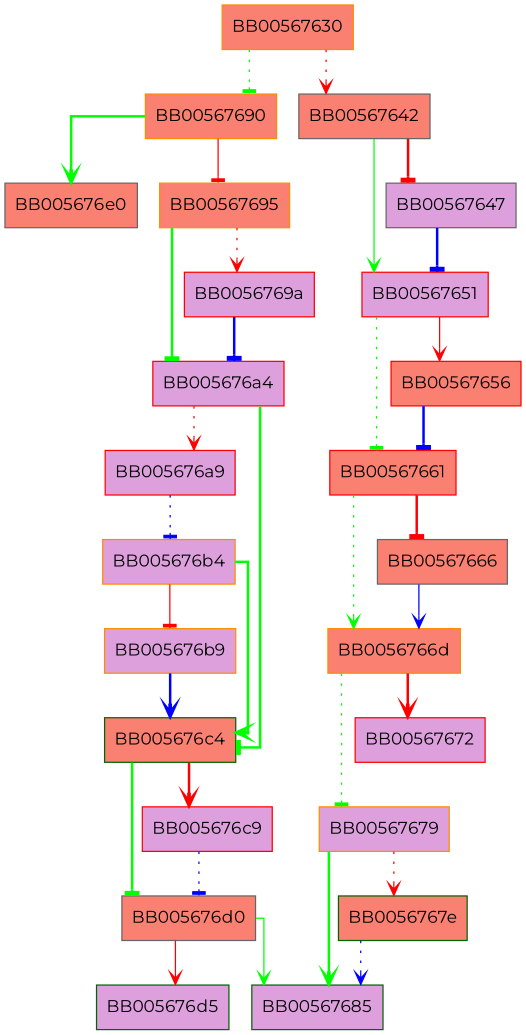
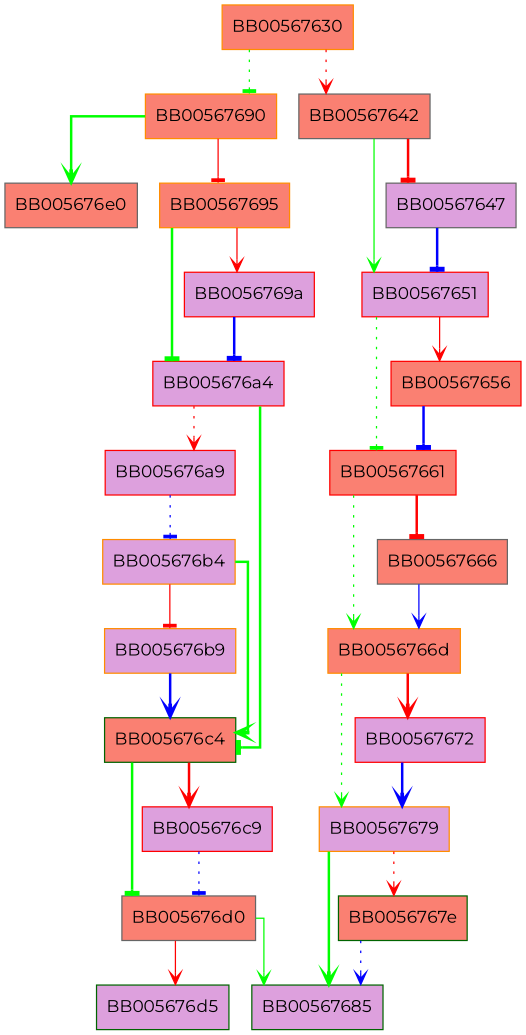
edge "BB00567695" -> "BB0056769a": style dotted -> solid
edge "BB0056766d" -> "BB00567679": arrowhead tee -> vee
edge "BB00567672" -> "BB00567679": added
